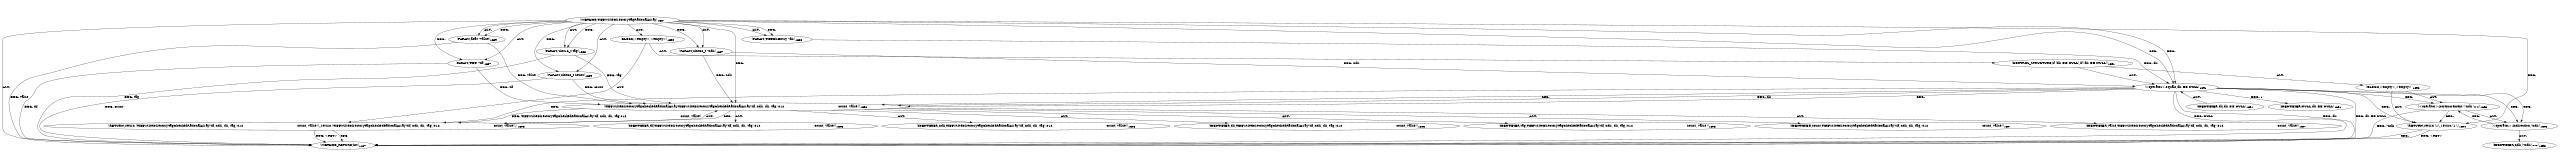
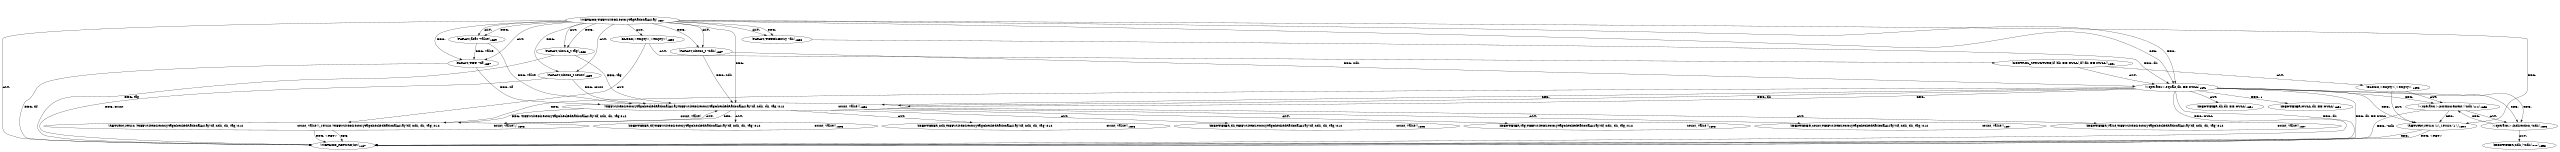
edge "(PARAM,float *value)" -> "(METHOD_RETURN,int)": now "(PARAM,float *value)" -> "(PARAM,TIFF *tif)"
edge "(IDENTIFIER,dir,dir == NULL)" -> "(<operator>.equals,dir == NULL)": reversed
